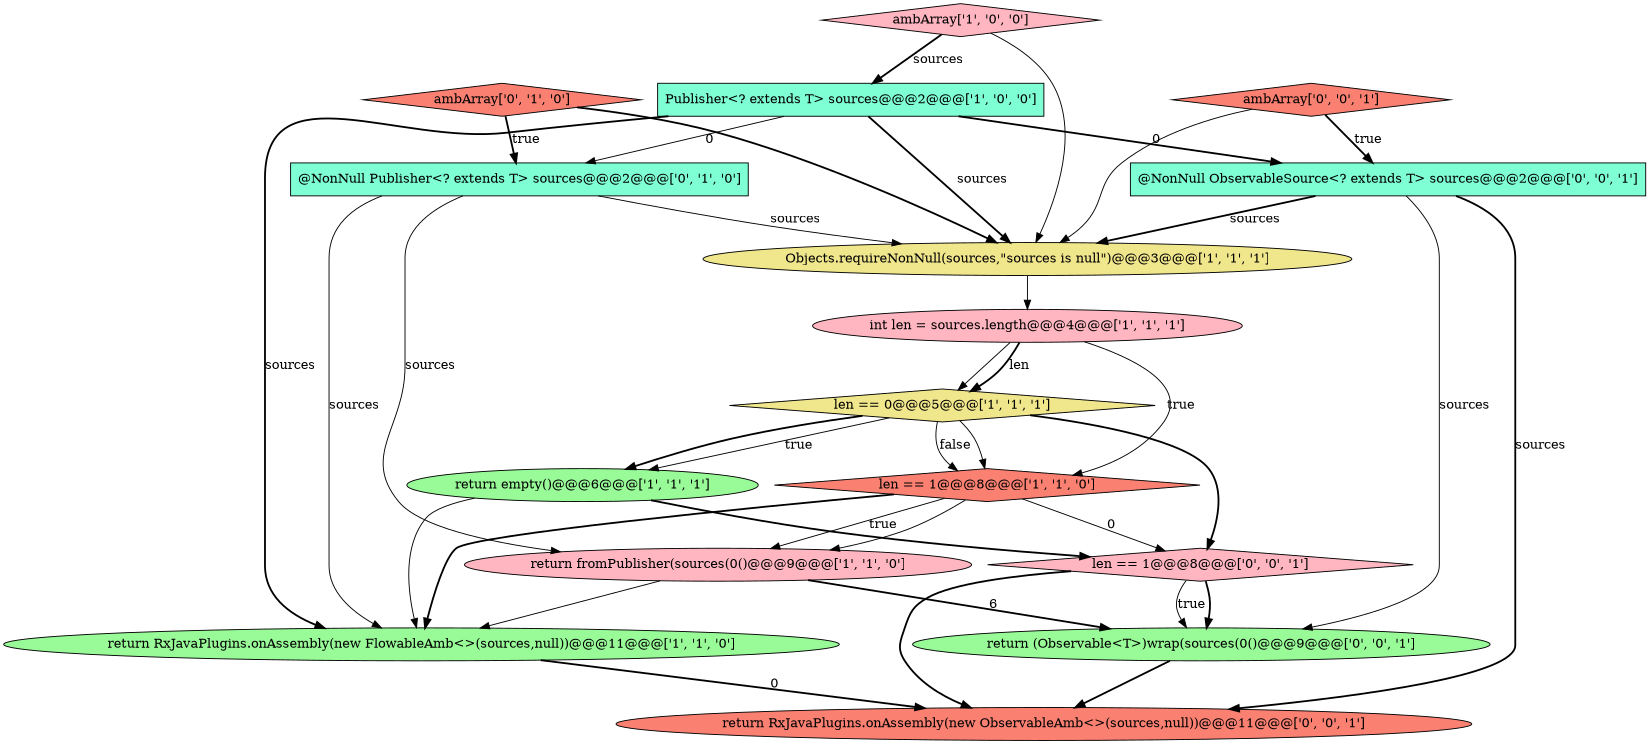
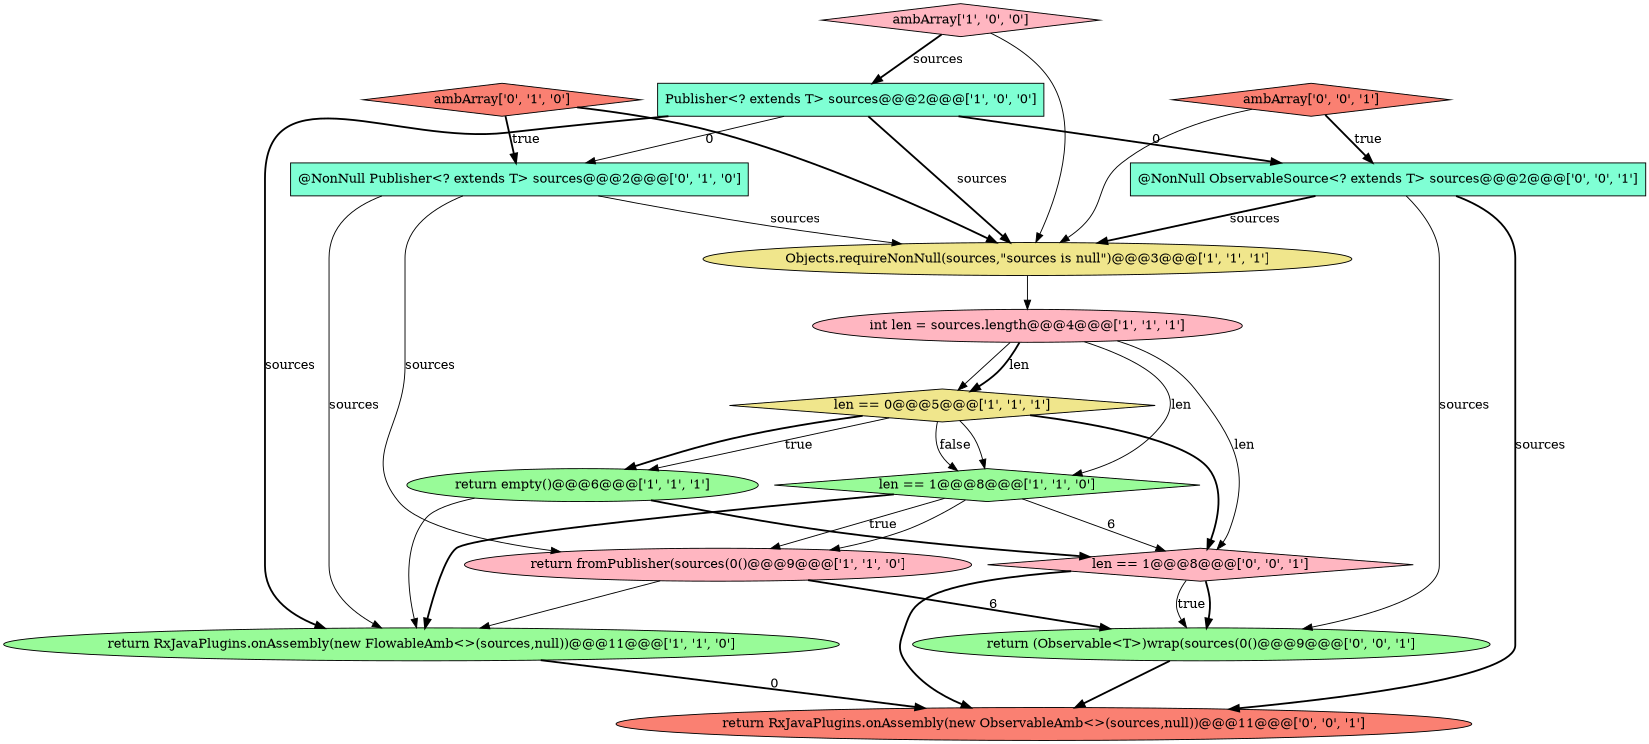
edge "int len = sources.length@@@4@@@['1', '1', '1']" -> "len == 1@@@8@@@['1', '1', '0']": label "true" -> "len"
edge "int len = sources.length@@@4@@@['1', '1', '1']" -> "len == 1@@@8@@@['0', '0', '1']": added, label "len"
node "len == 1@@@8@@@['1', '1', '0']": fillcolor salmon -> palegreen
edge "len == 1@@@8@@@['1', '1', '0']" -> "len == 1@@@8@@@['0', '0', '1']": label "0" -> "6"
